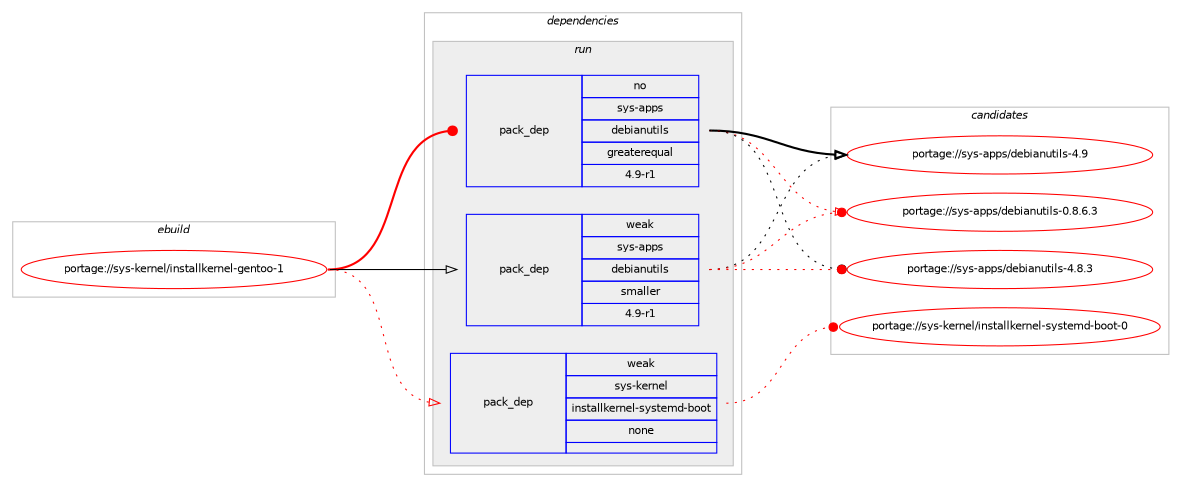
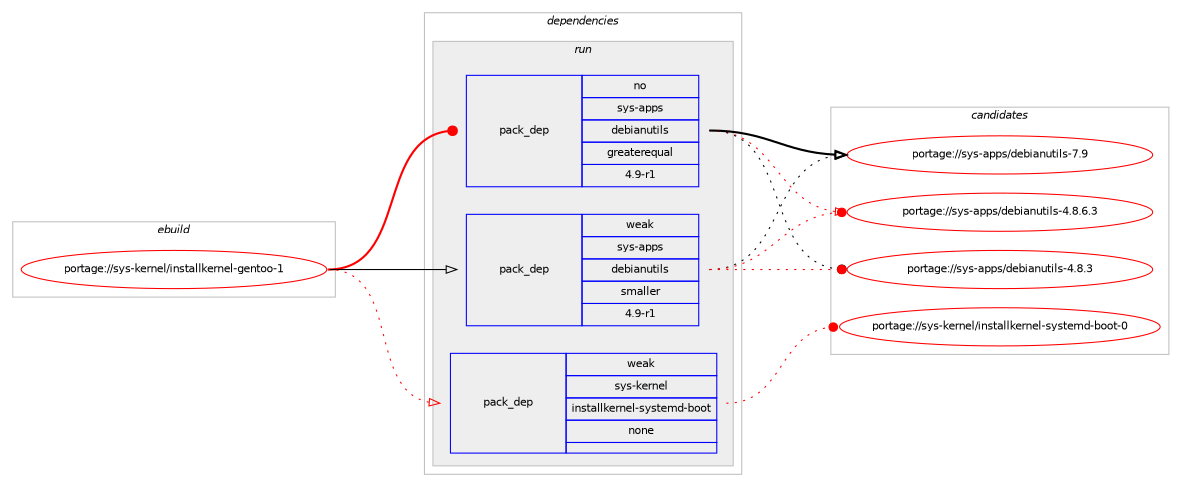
node "portage://sys-apps/debianutils-4.9": label "portage://sys-apps/debianutils-4.9" -> "portage://sys-apps/debianutils-7.9"
node "portage://sys-apps/debianutils-0.8.6.3": label "portage://sys-apps/debianutils-0.8.6.3" -> "portage://sys-apps/debianutils-4.8.6.3"
